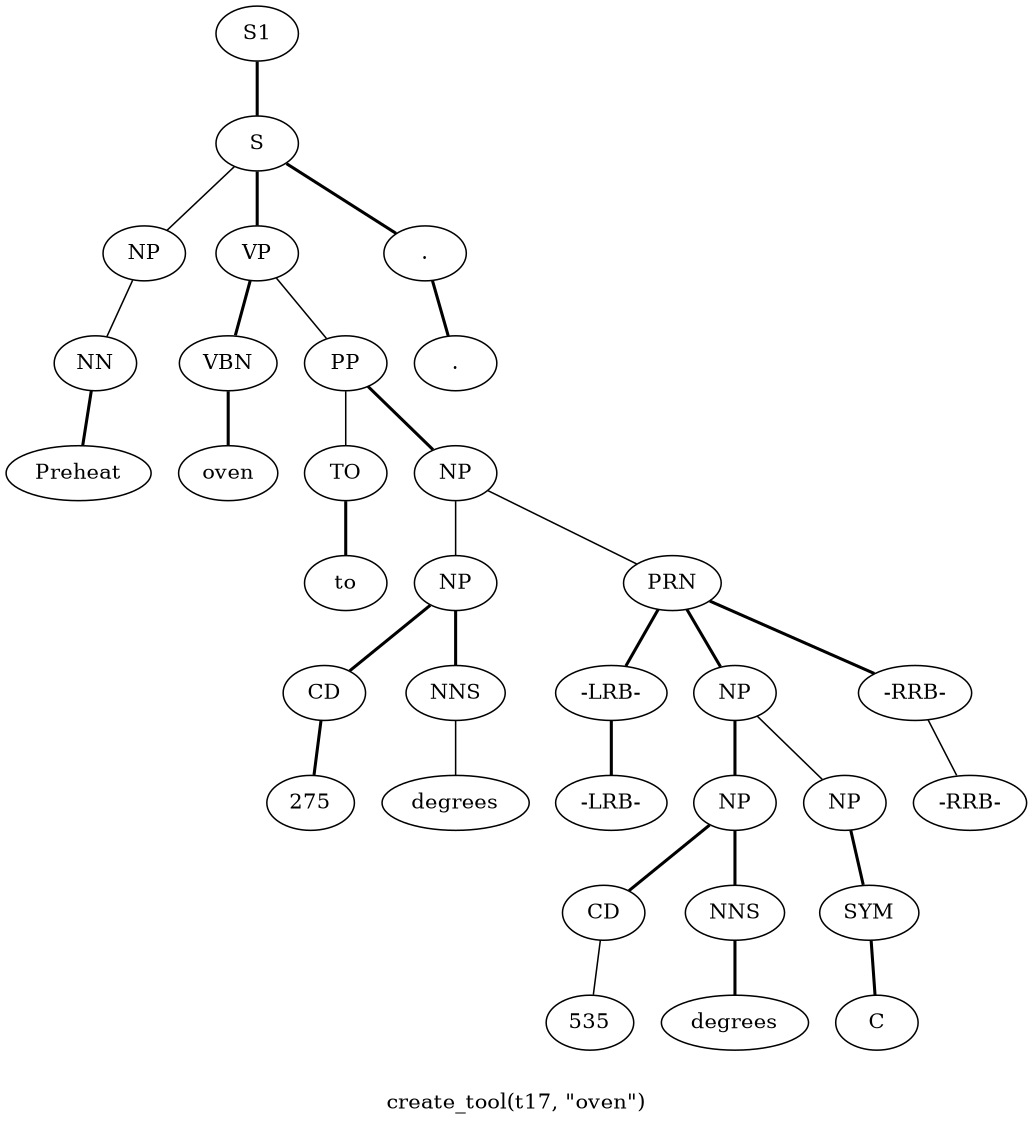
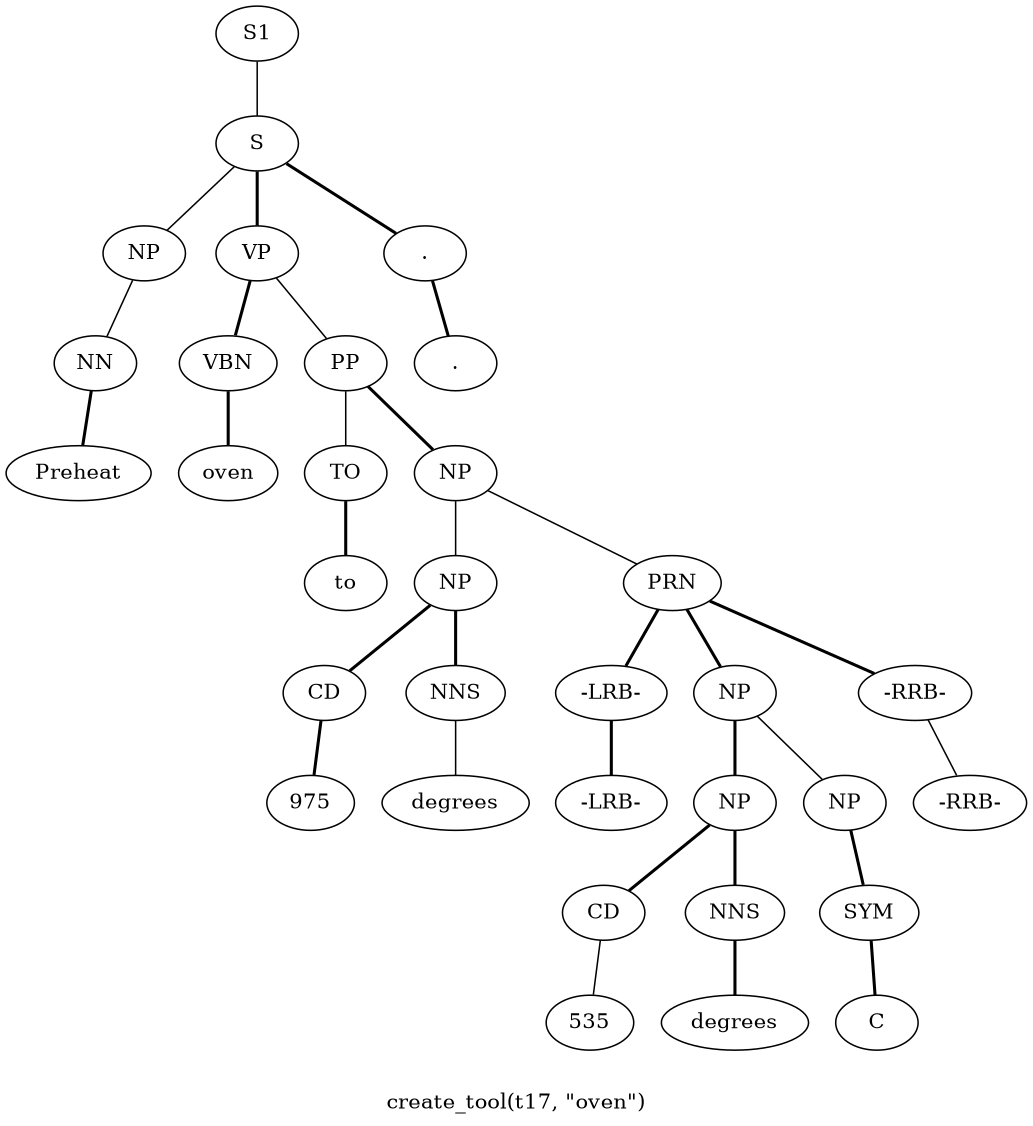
edge "S1" -- "S": style bold -> solid
node "275": label "275" -> "975"
